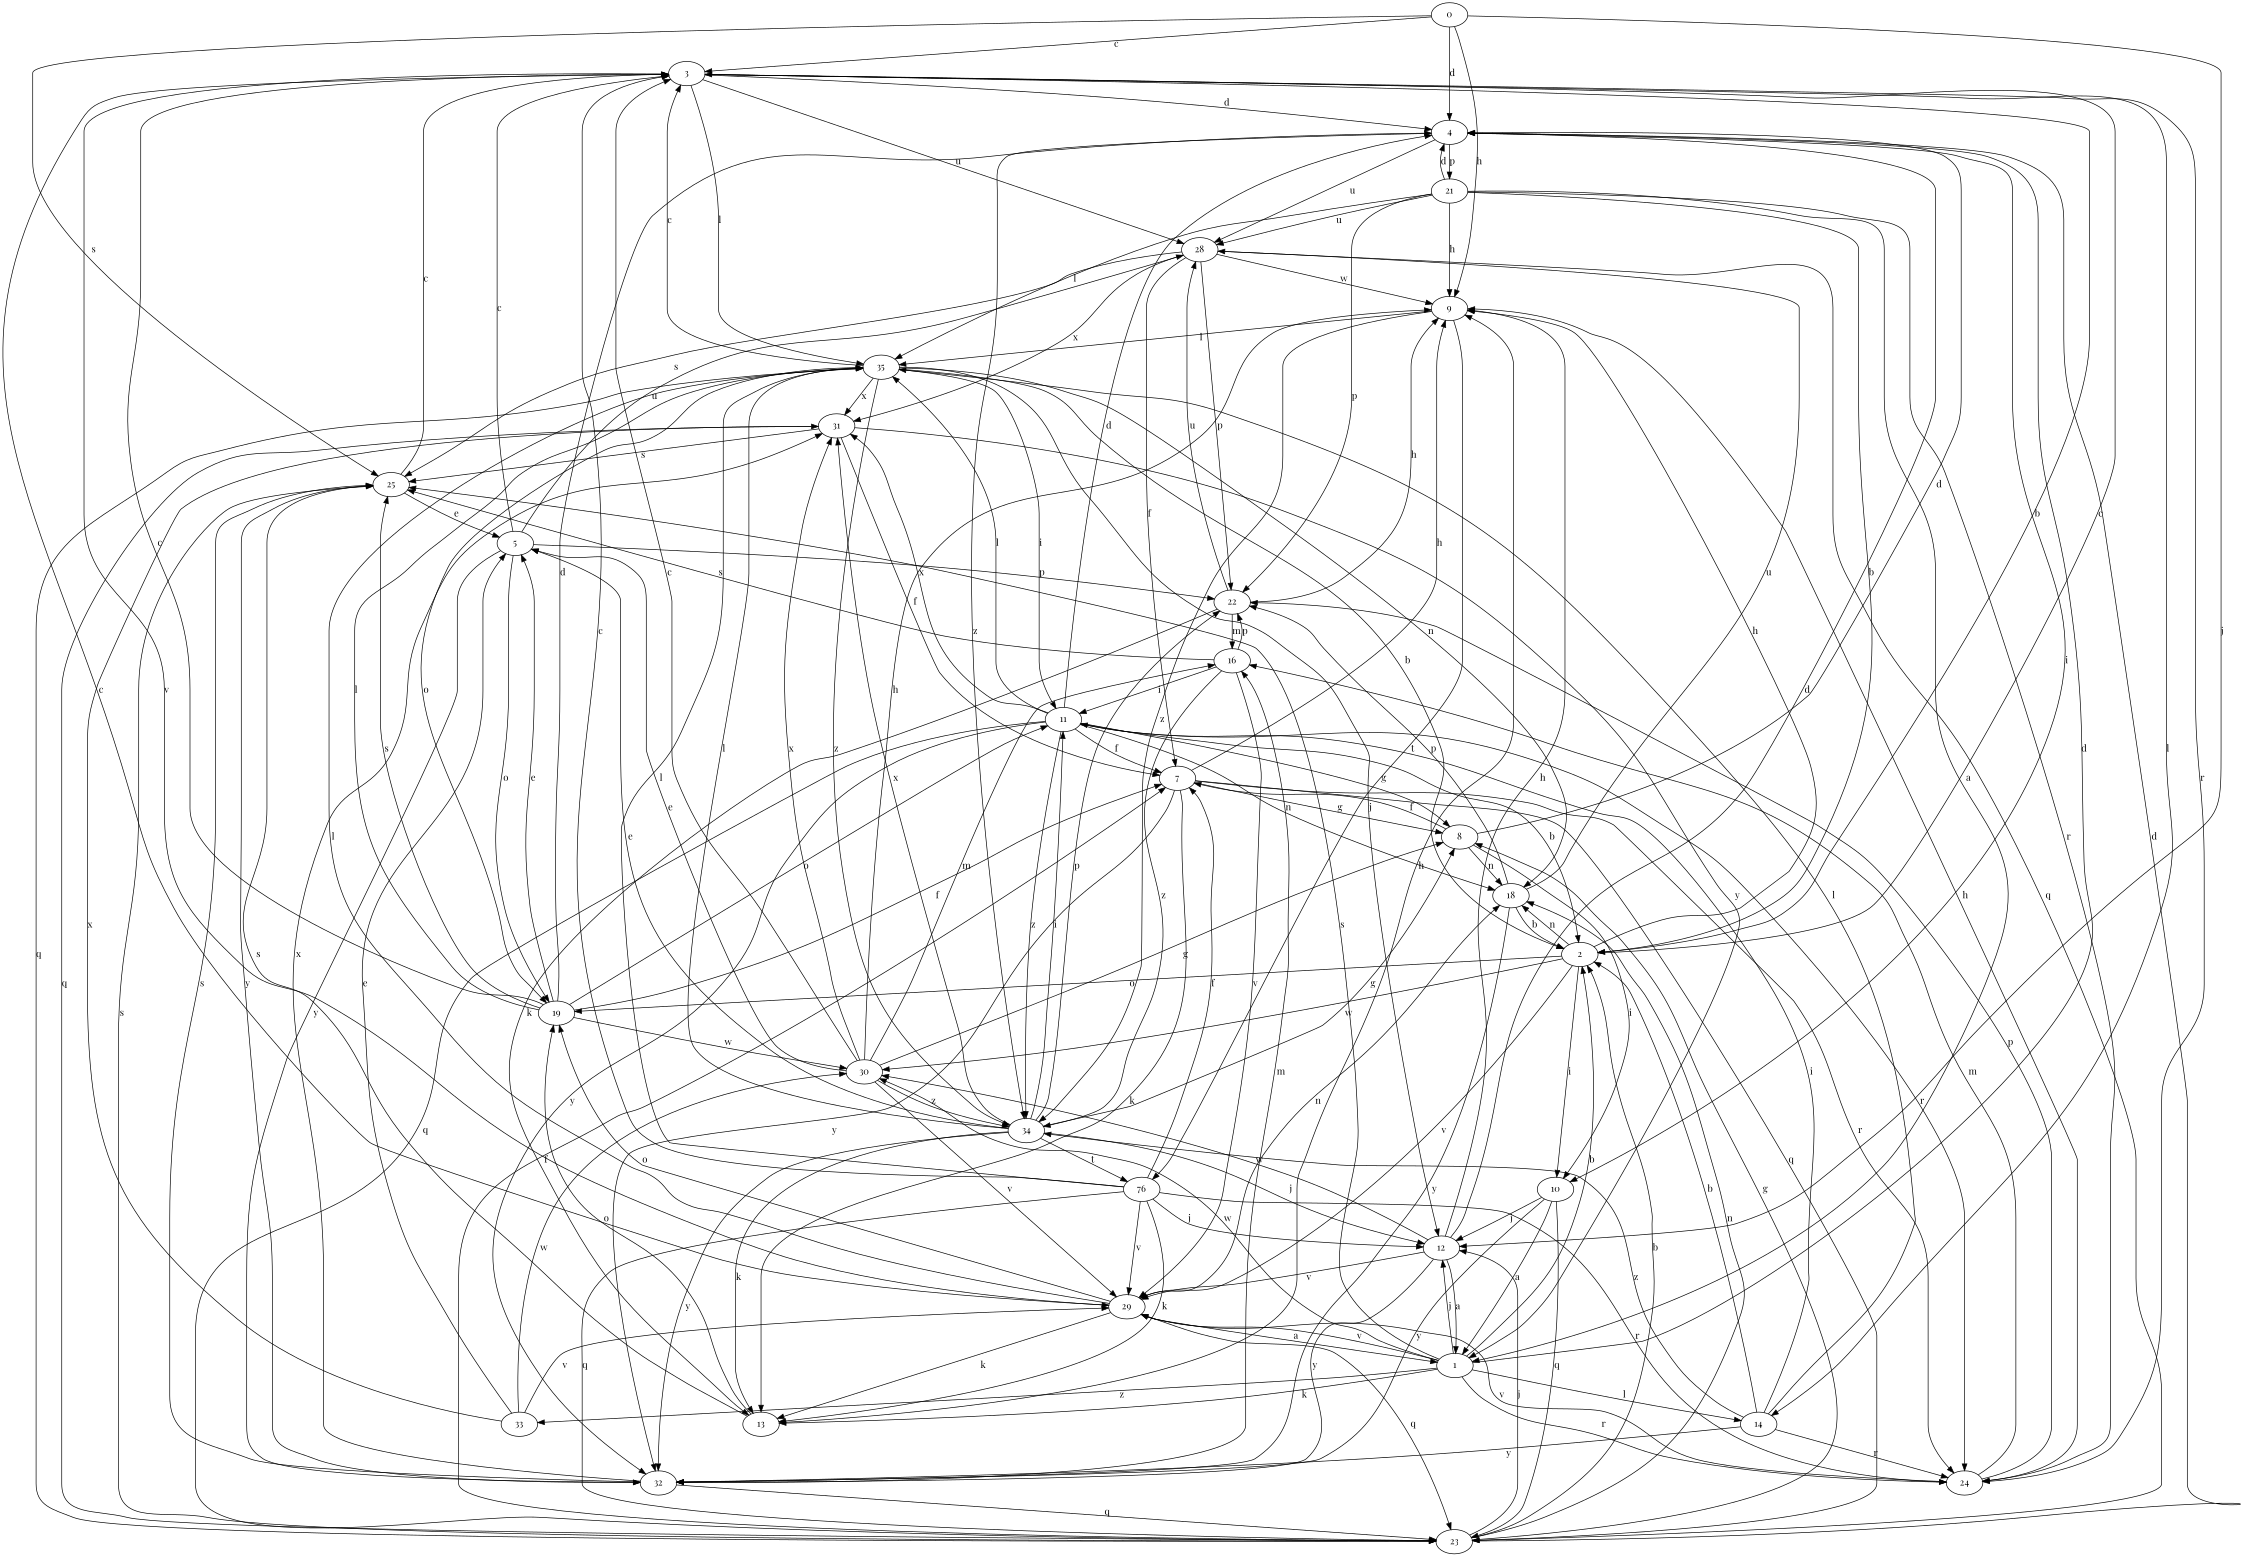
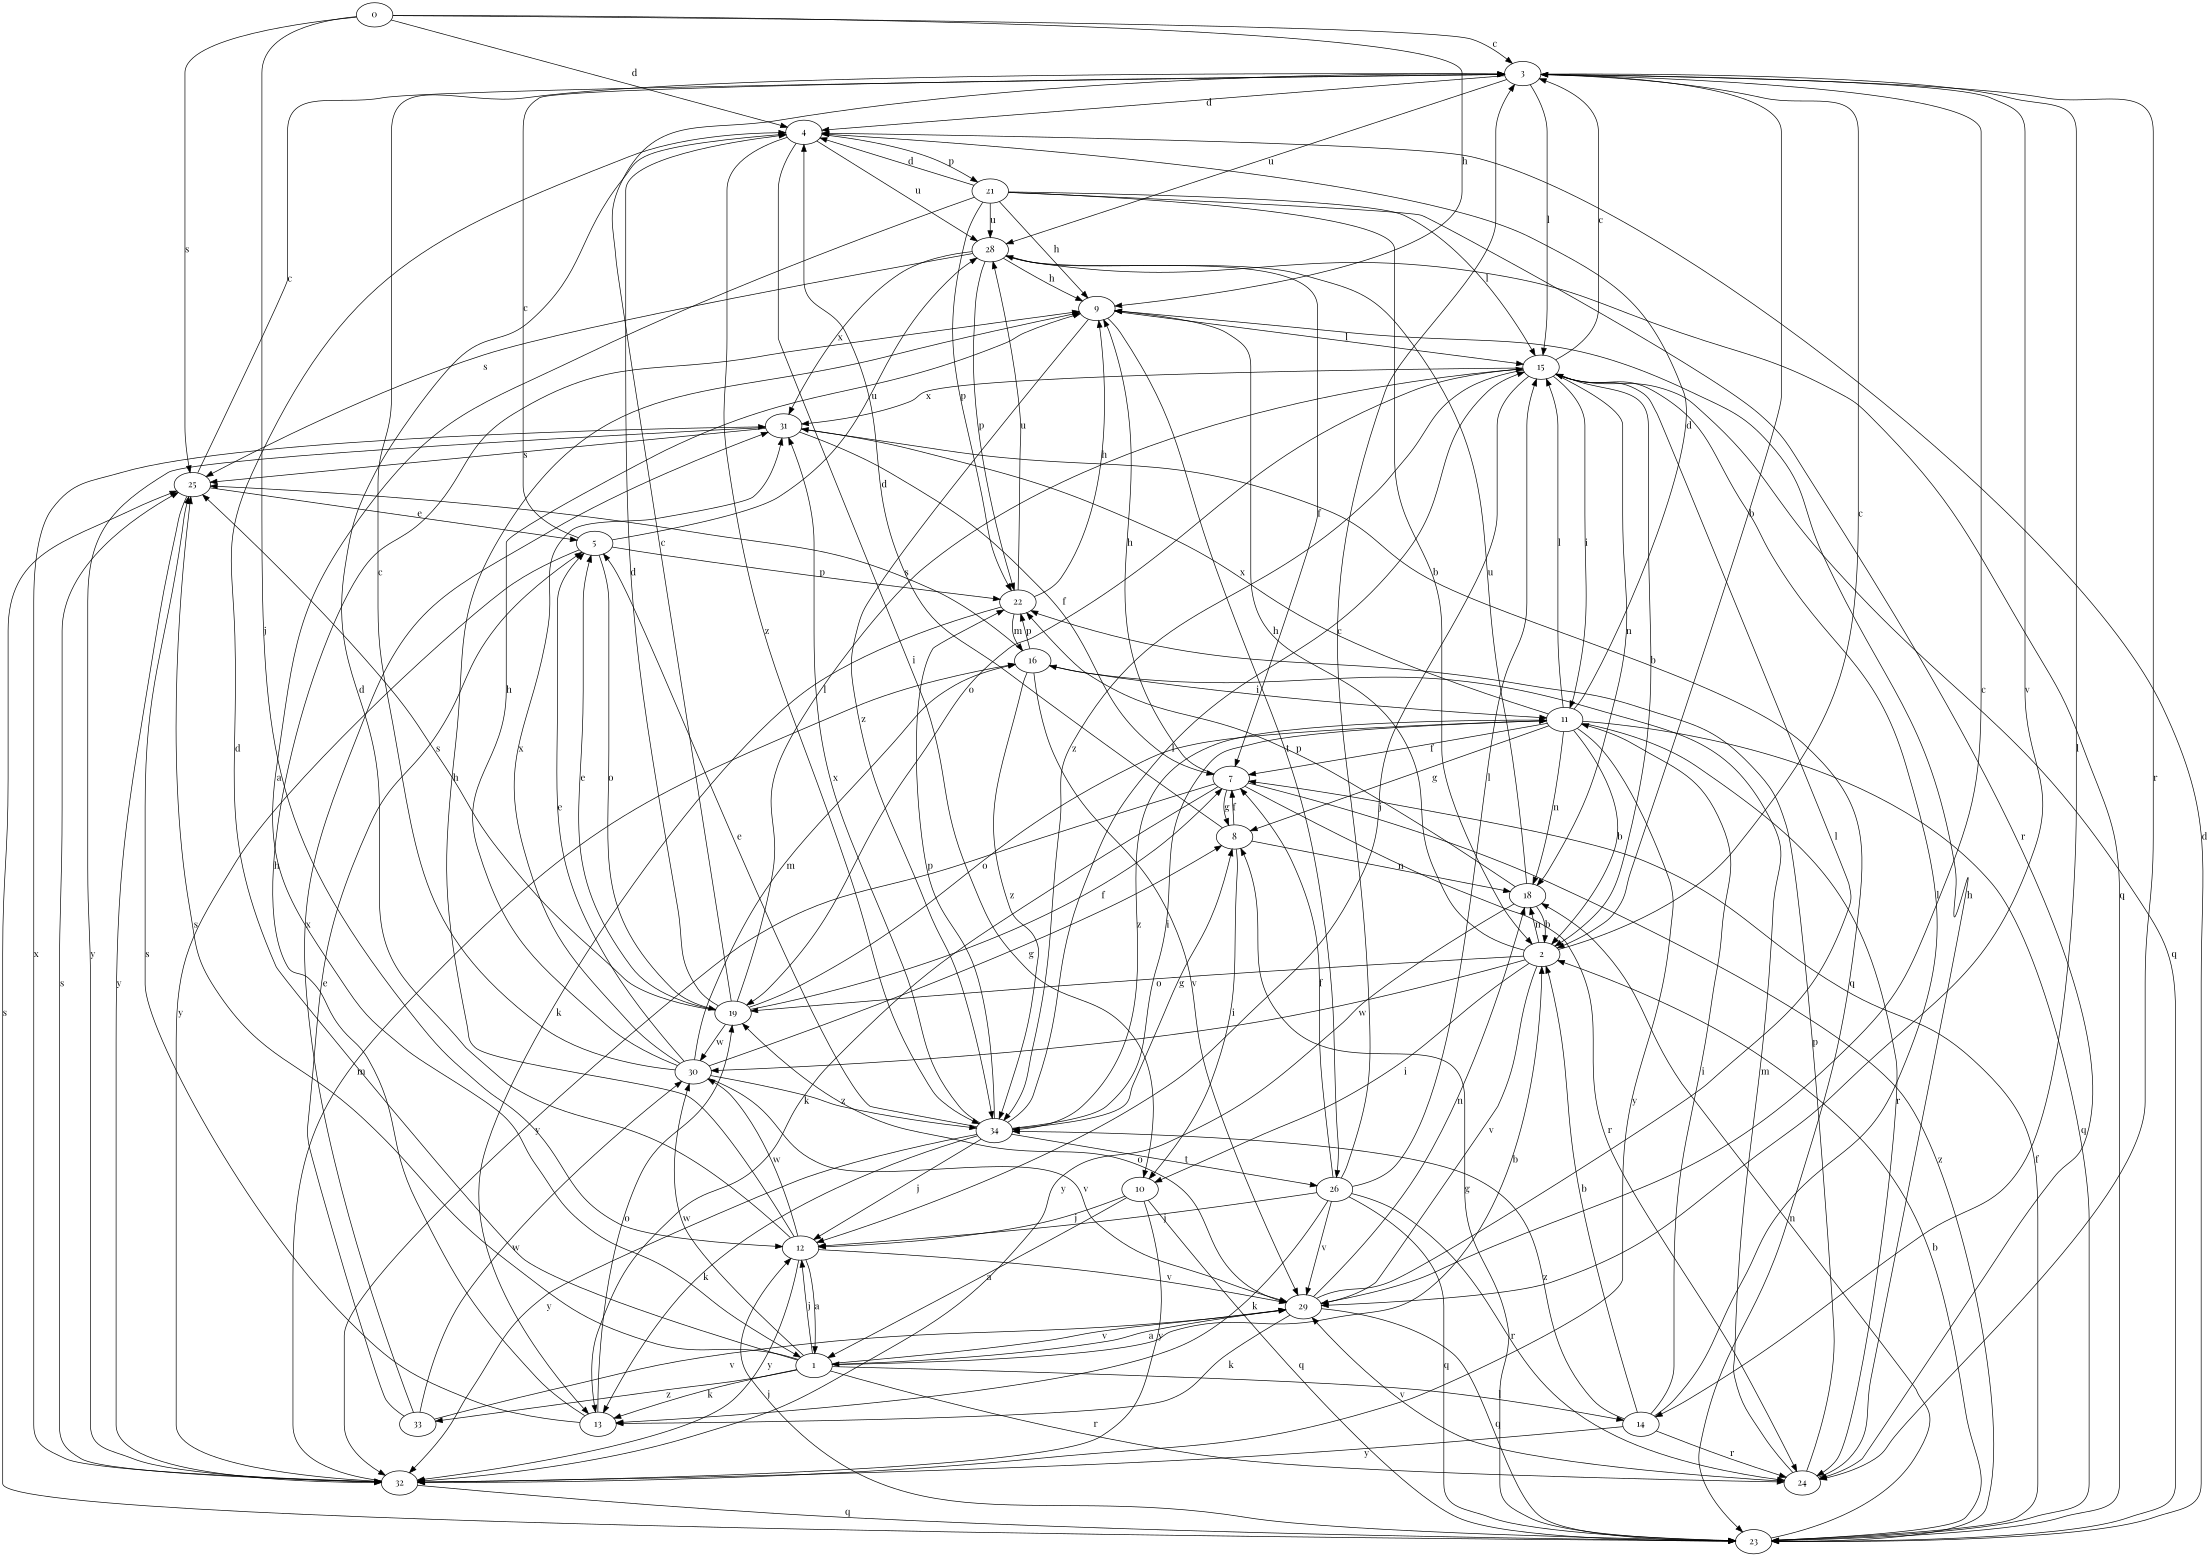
edge "28" -> "9": label "w" -> "h"
node "35": label "35" -> "15"
edge "31" -> "1": now "31" -> "32"
edge "7" -> "23": label "q" -> "z"
node "76": label "76" -> "26"
